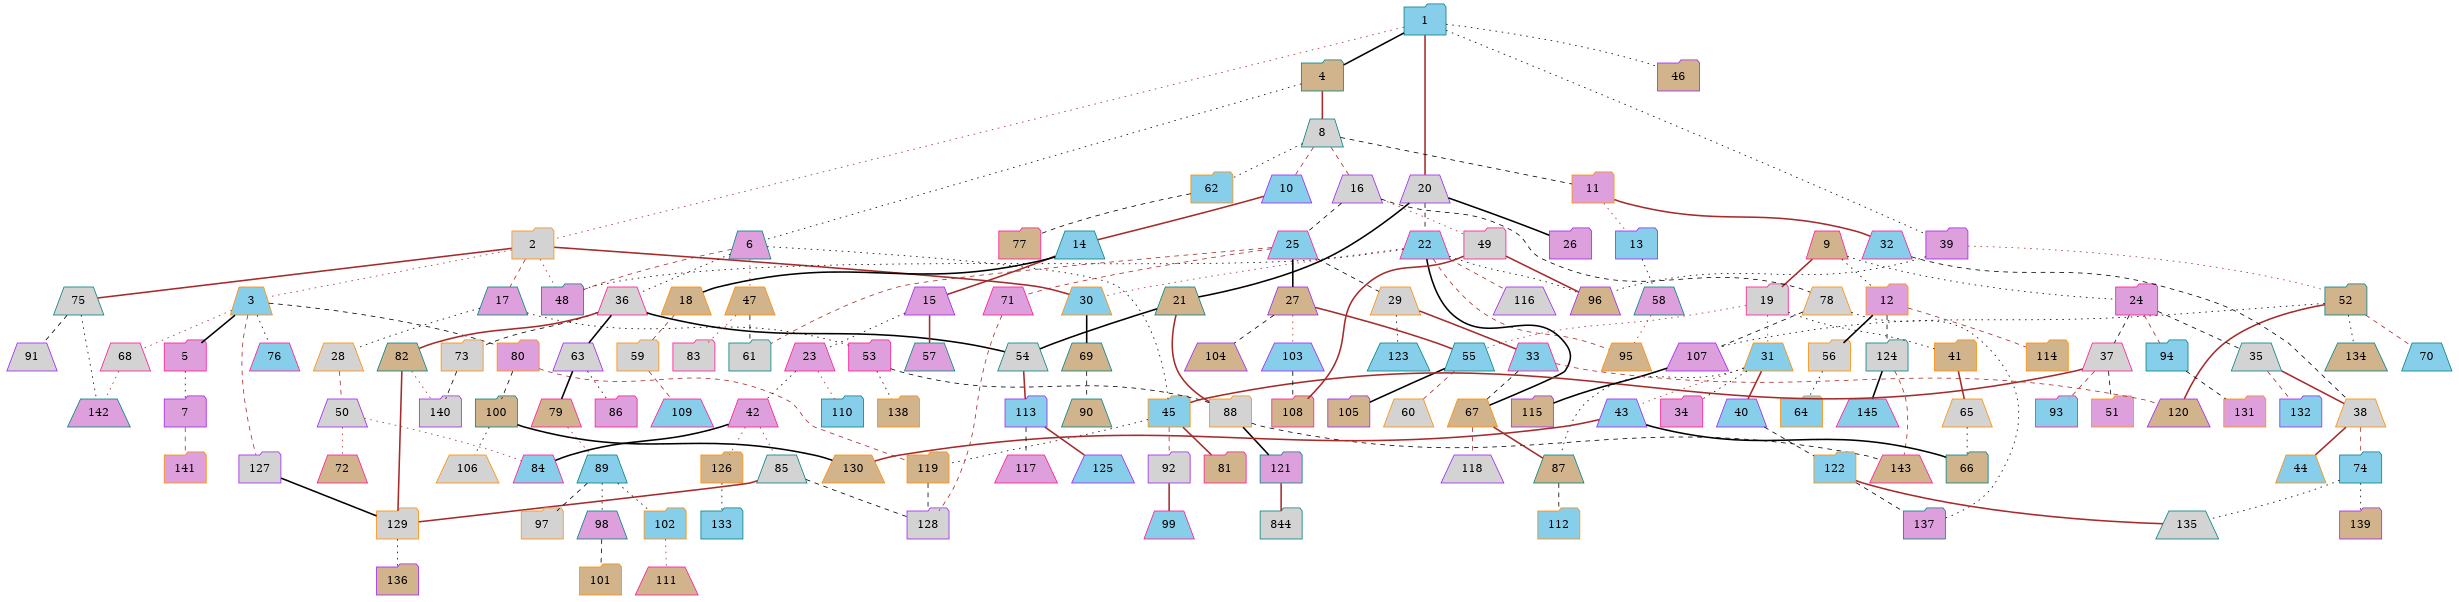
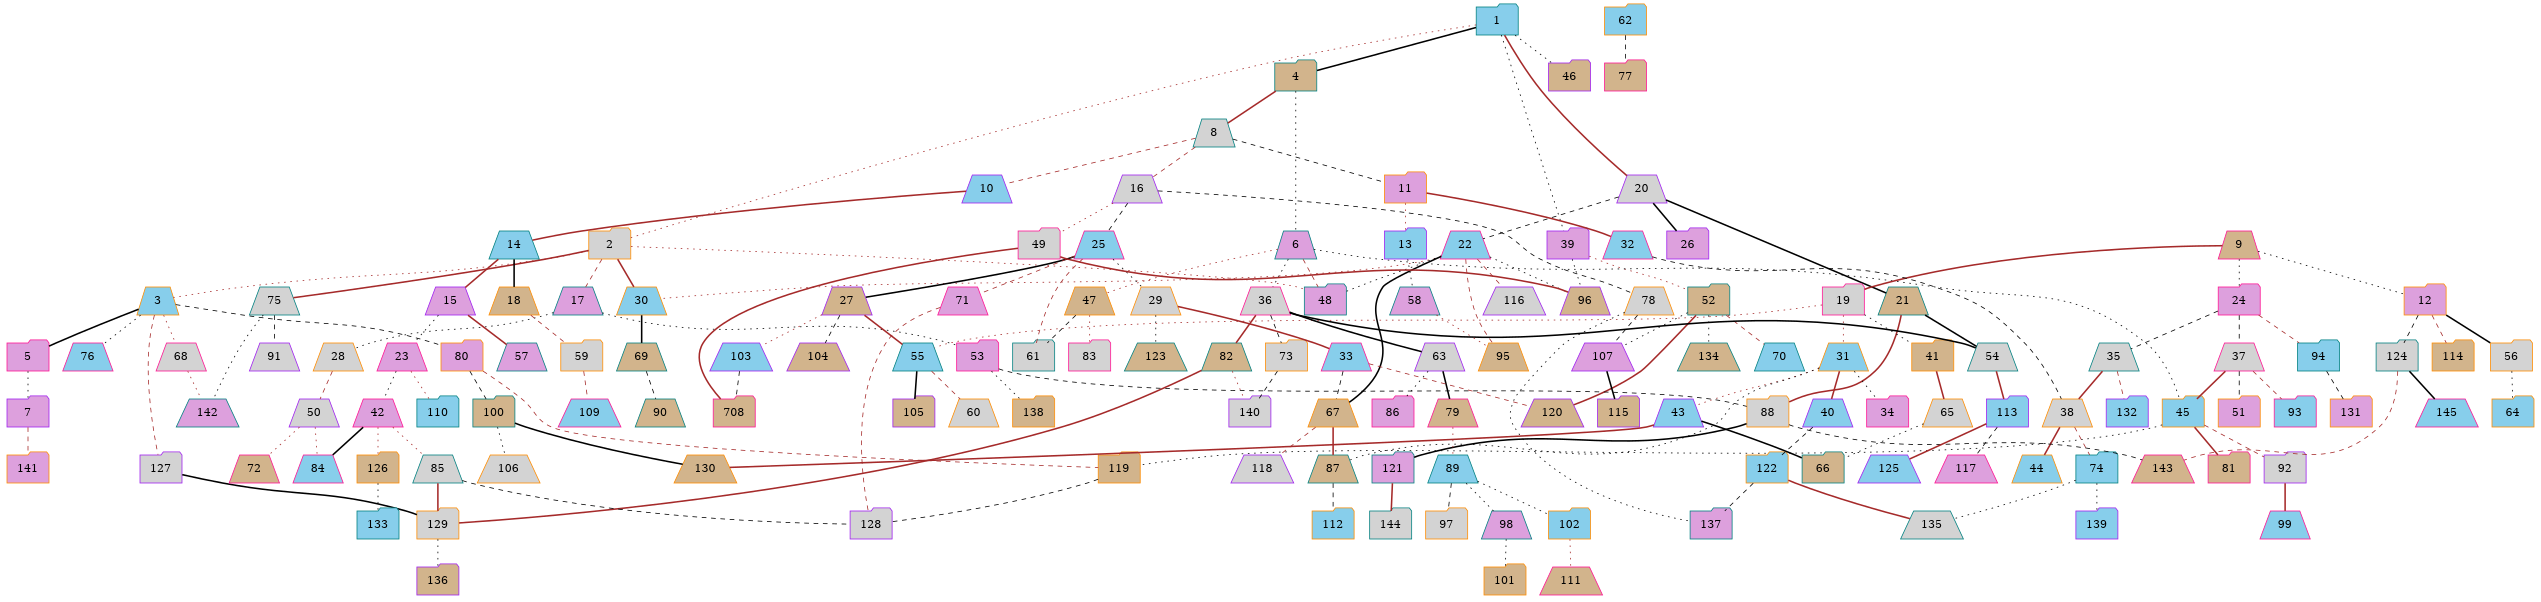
edge "8" -- "62": removed
edge "25" -- "29": style dashed -> dotted
node "123": fillcolor skyblue -> tan
node "108": label "108" -> "708"
node "844": label "844" -> "144"
node "139": fillcolor tan -> skyblue
edge "98" -- "101": style dashed -> dotted
